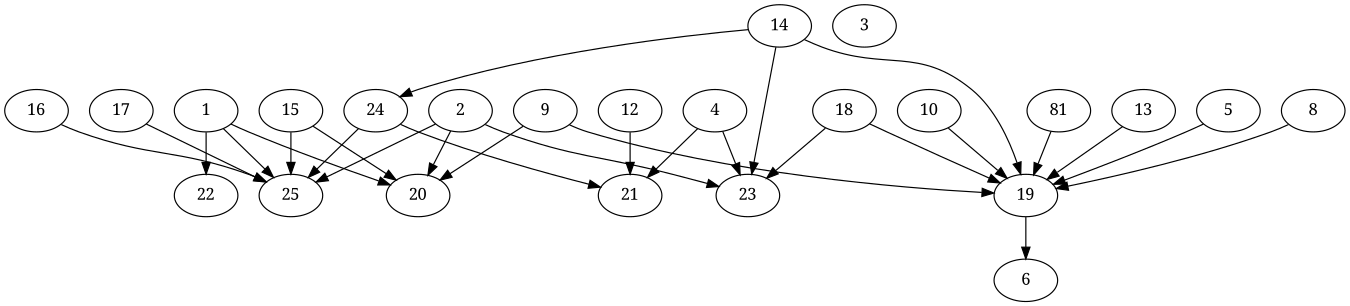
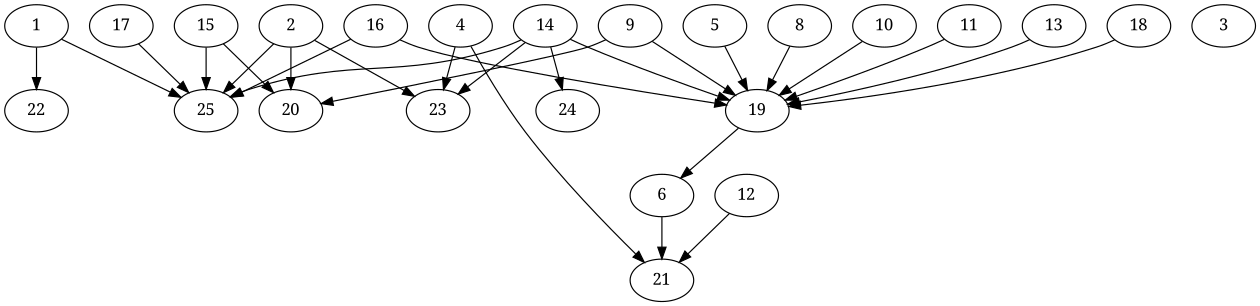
edge "16" -> "19": added
node "81": label "81" -> "11"
edge "18" -> "23": removed
edge "24" -> "25": now "14" -> "25"
edge "1" -> "20": removed
edge "24" -> "21": now "6" -> "21"
